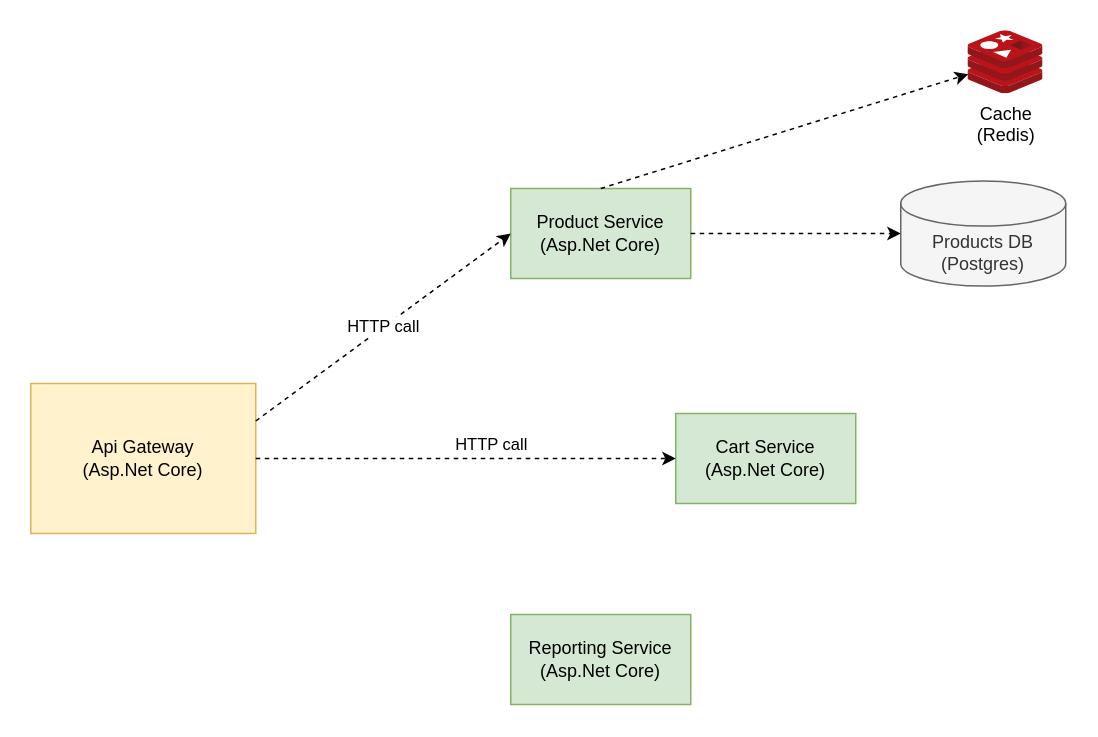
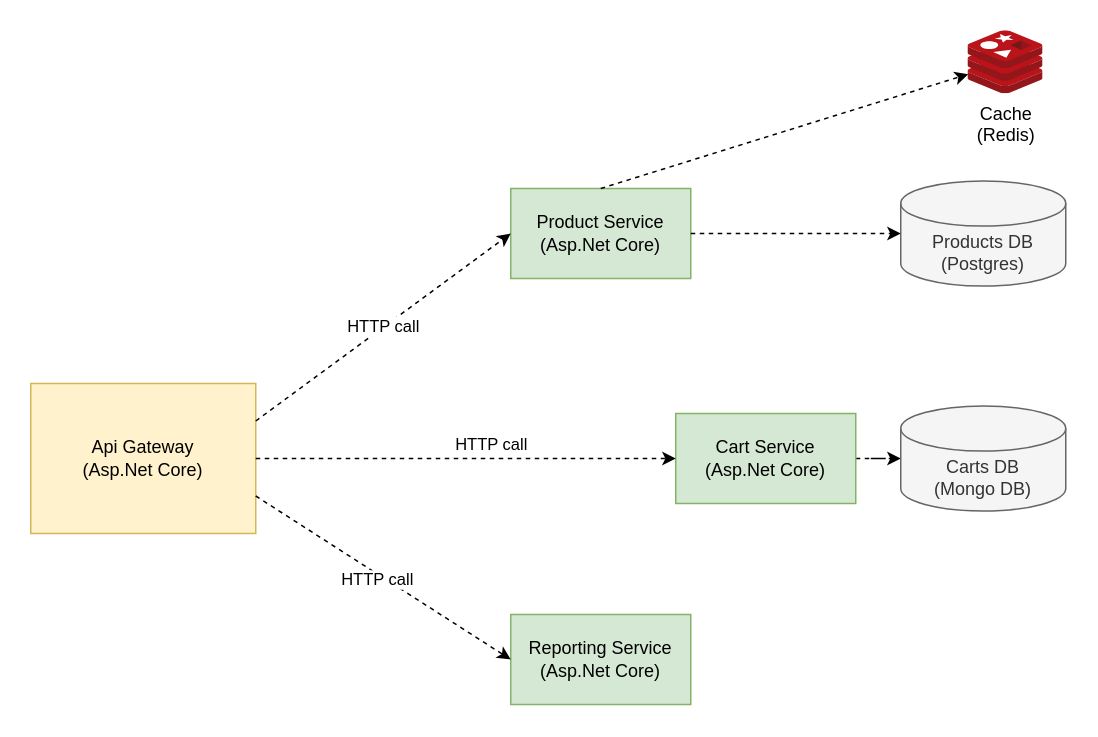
edge "Cart Service (Asp.Net Core)" -> "Carts DB (Mongo DB)": added
node "Carts DB (Mongo DB)": added
edge "Api Gateway (Asp.Net Core)" -> "Reporting Service (Asp.Net Core)": added, label "HTTP call"
